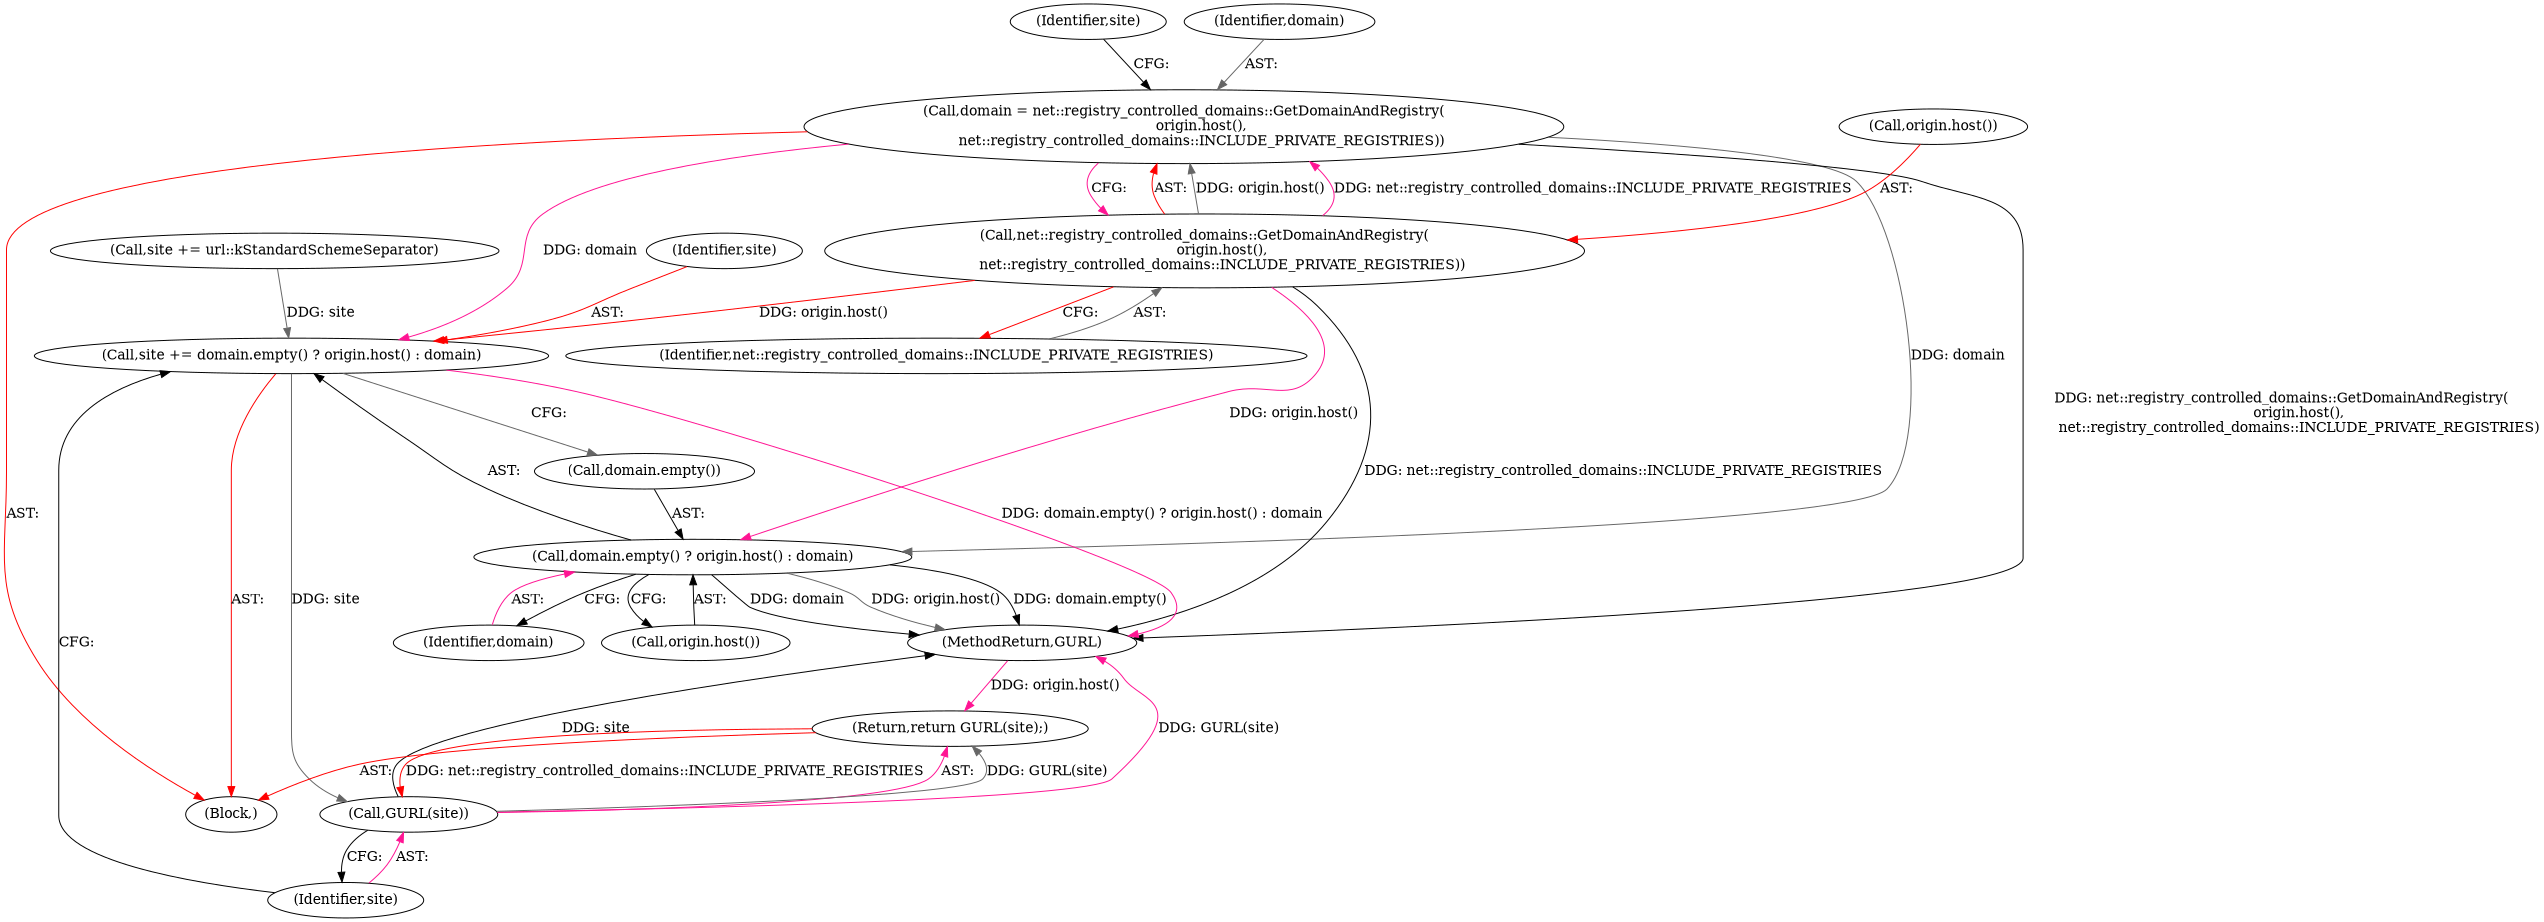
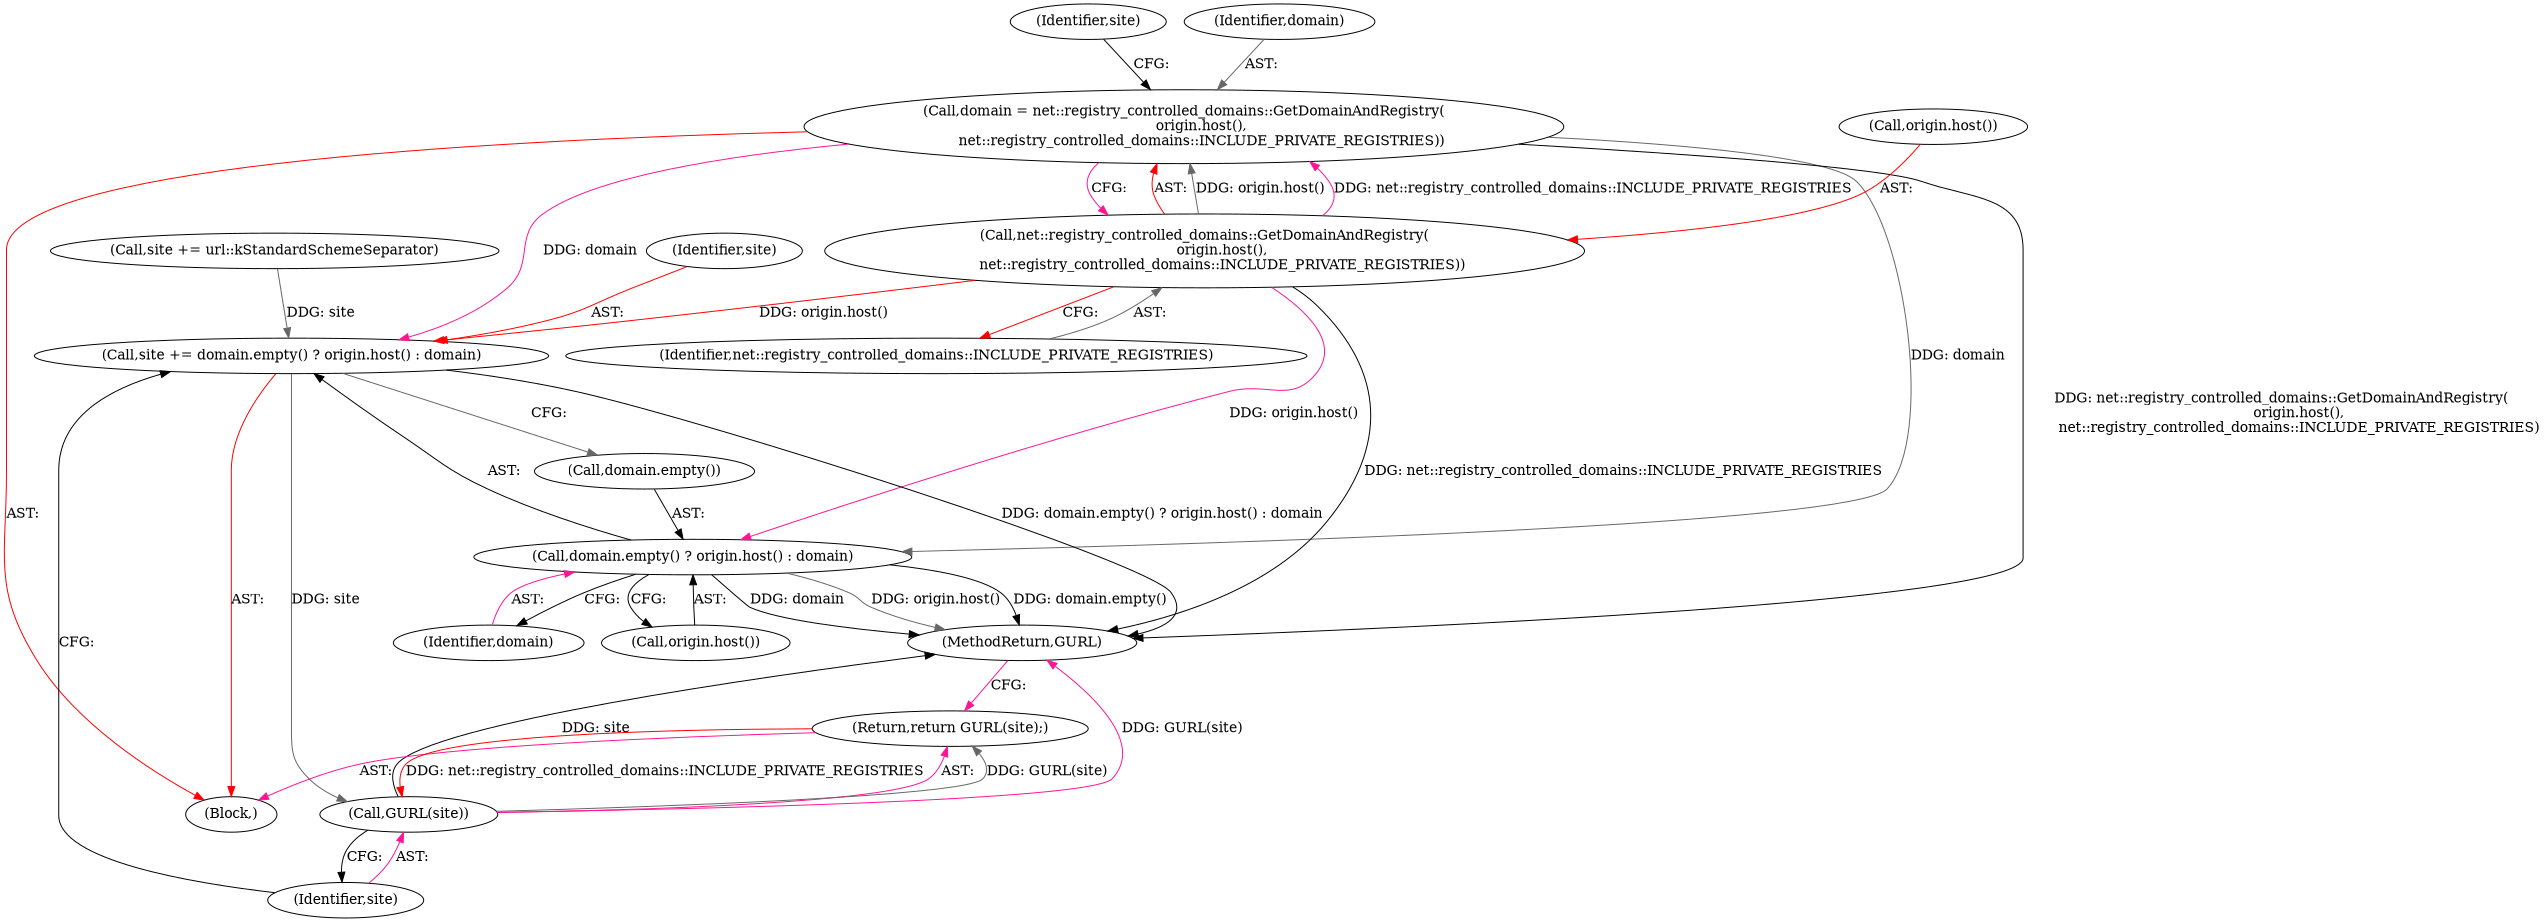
edge "(Call,site += domain.empty() ? origin.host() : domain)" -> "(MethodReturn,GURL)": color deeppink -> black
edge "(MethodReturn,GURL)" -> "(Return,return GURL(site);)": label "DDG: origin.host()" -> "CFG: "
edge "(Return,return GURL(site);)" -> "(Block,)": color red -> deeppink
